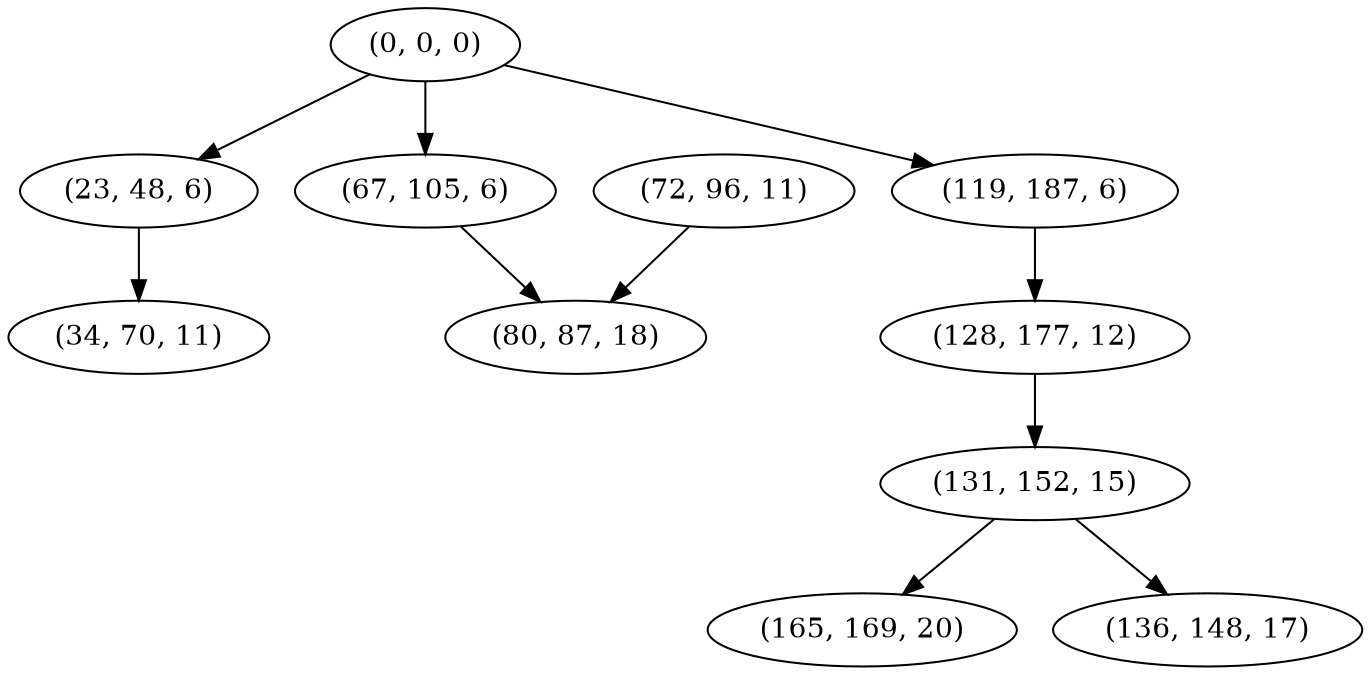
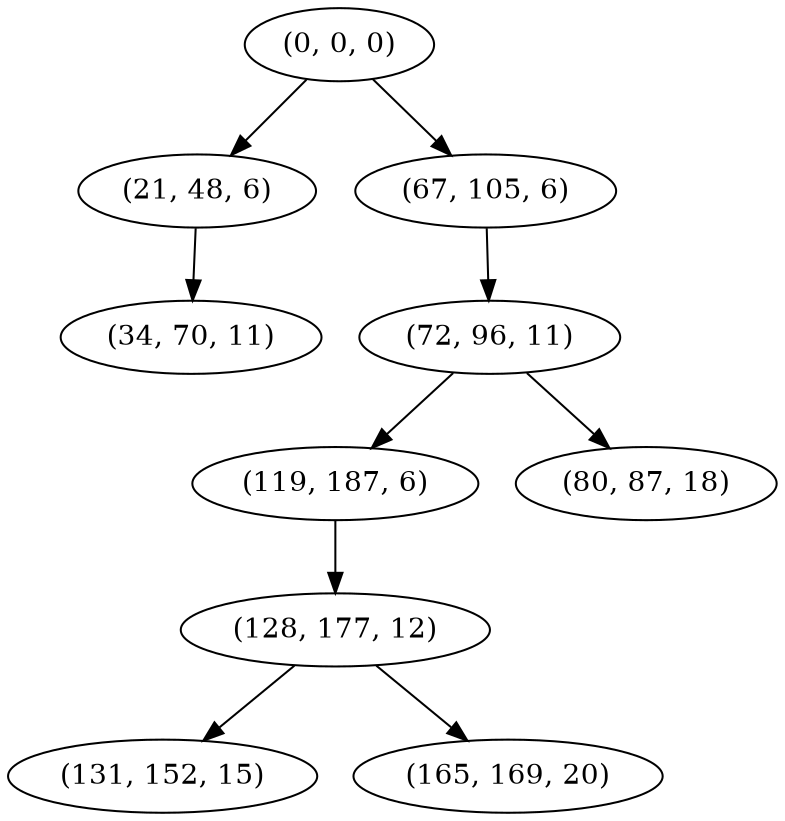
edge "(0, 0, 0)" -> "(119, 187, 6)": now "(72, 96, 11)" -> "(119, 187, 6)"
node "(23, 48, 6)": label "(23, 48, 6)" -> "(21, 48, 6)"
edge "(67, 105, 6)" -> "(80, 87, 18)": now "(67, 105, 6)" -> "(72, 96, 11)"
edge "(131, 152, 15)" -> "(165, 169, 20)": now "(128, 177, 12)" -> "(165, 169, 20)"
node "(136, 148, 17)": removed
